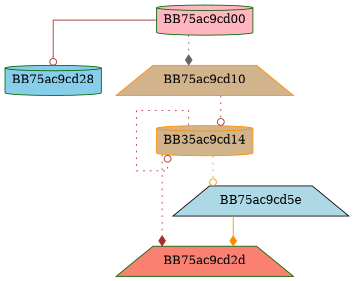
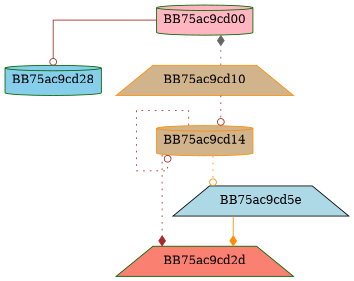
edge "BB75ac9cd00" -> "BB75ac9cd10": reversed
node "BB35ac9cd14": label "BB35ac9cd14" -> "BB75ac9cd14"
